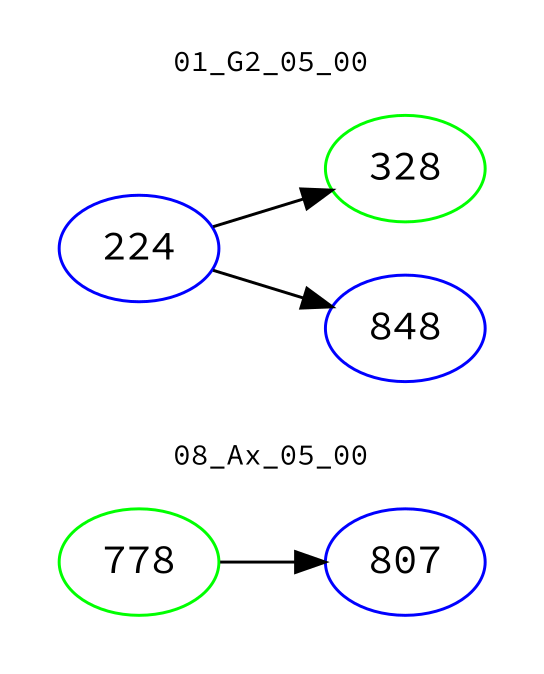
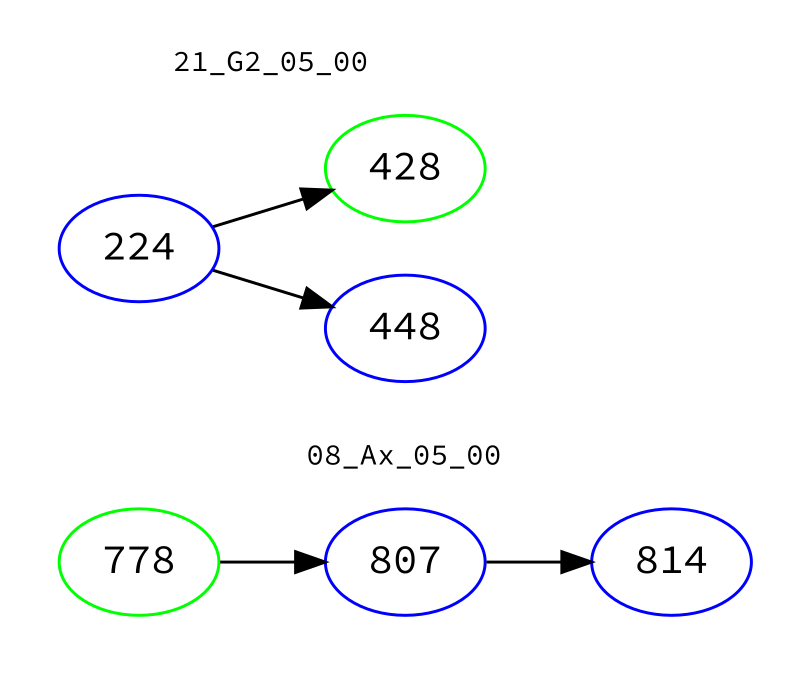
cluster "01_G2_05_00": label "01_G2_05_00" -> "21_G2_05_00"
node "328": label "328" -> "428"
node "848": label "848" -> "448"
node "814": added
